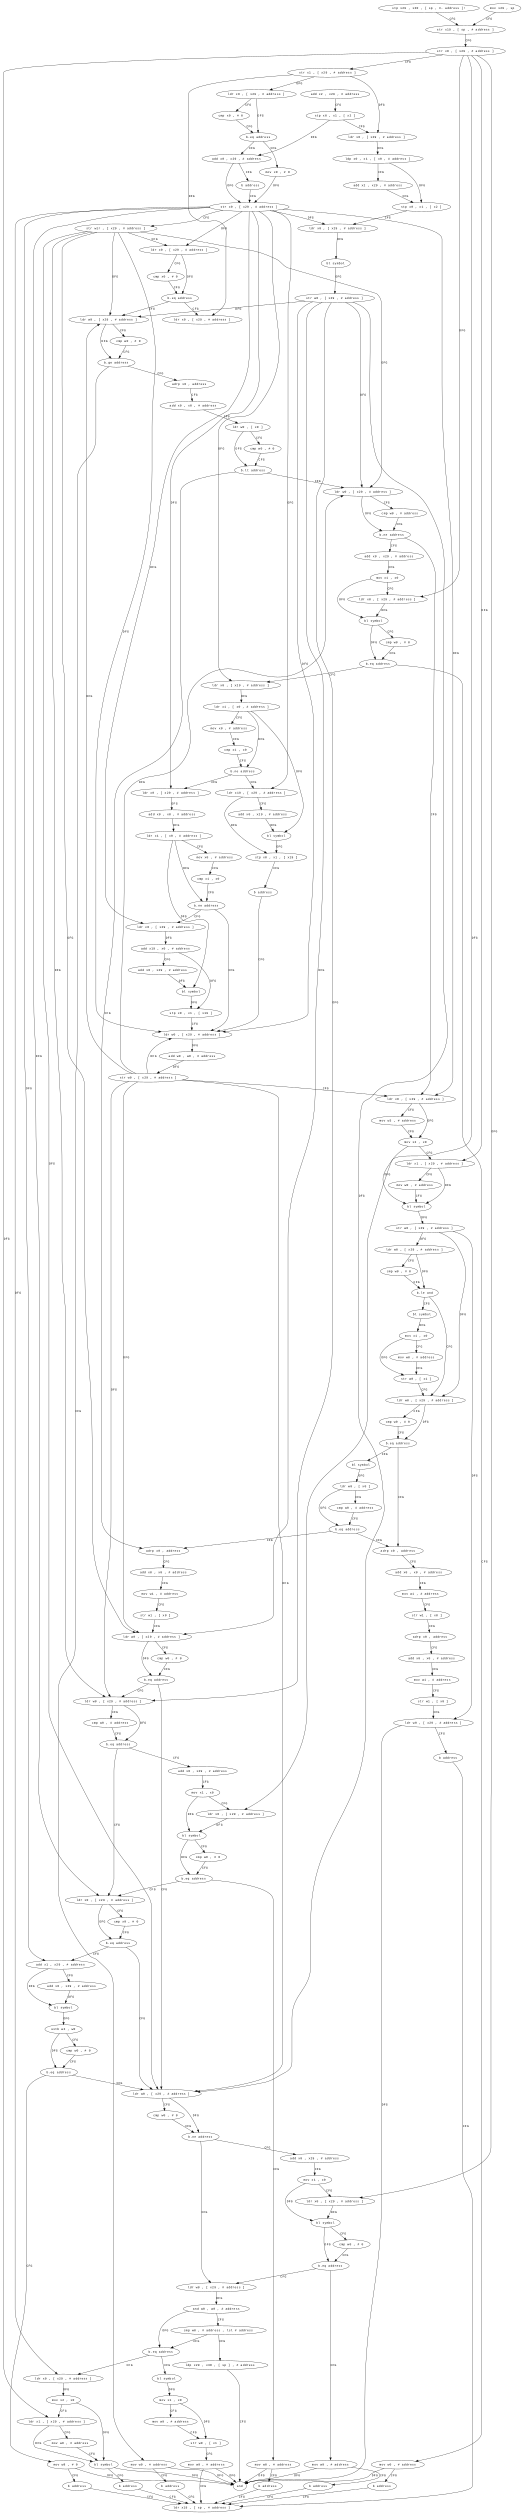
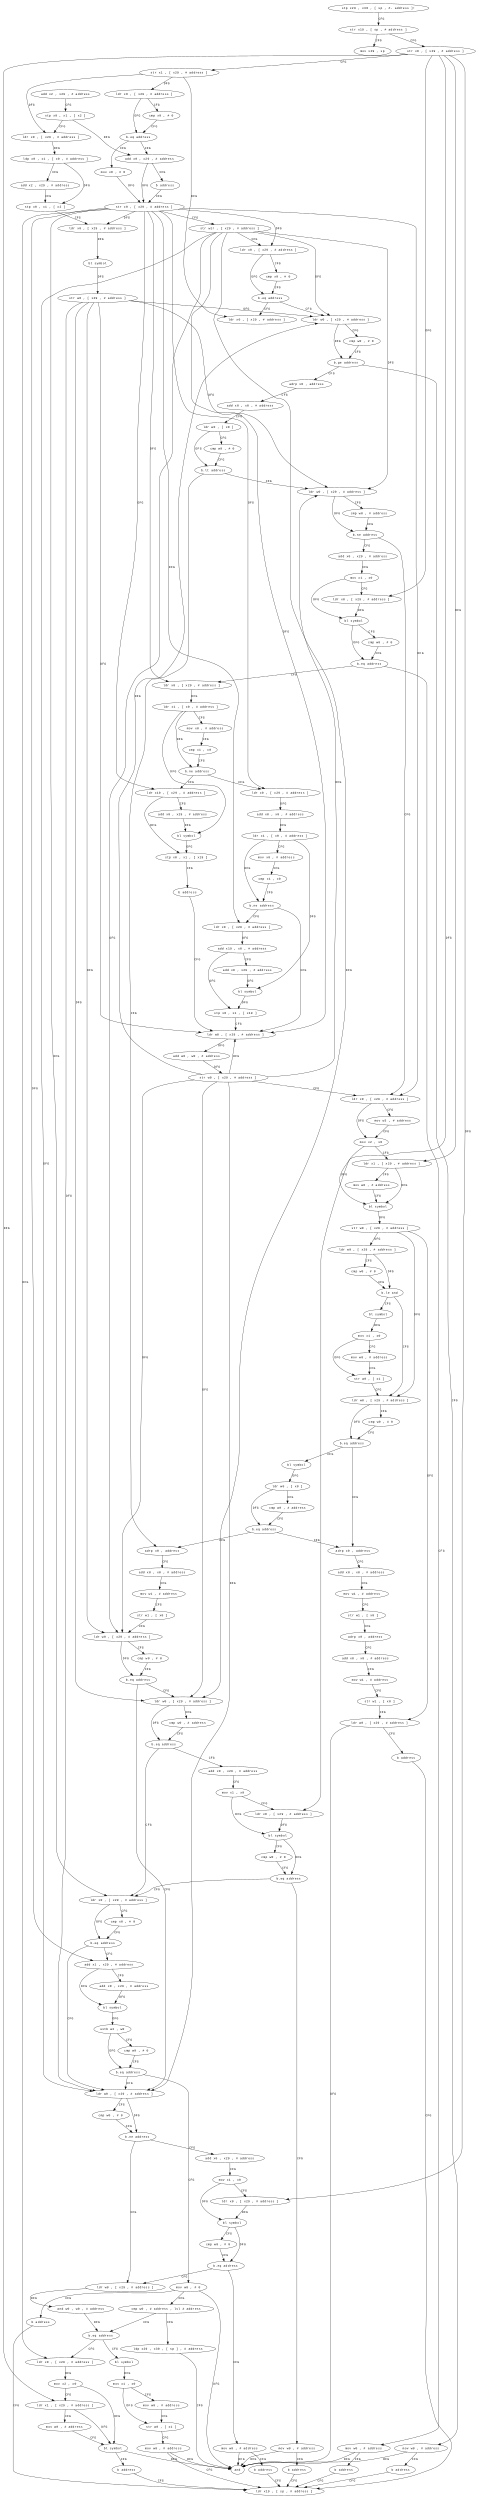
edge "mov x29 , sp" -> "str x19 , [ sp , # address ]": reversed
edge "and w0 , w0 , # address" -> "cmp w0 , # address , lsl # address": now "mov w8 , # 0" -> "cmp w0 , # address , lsl # address"
